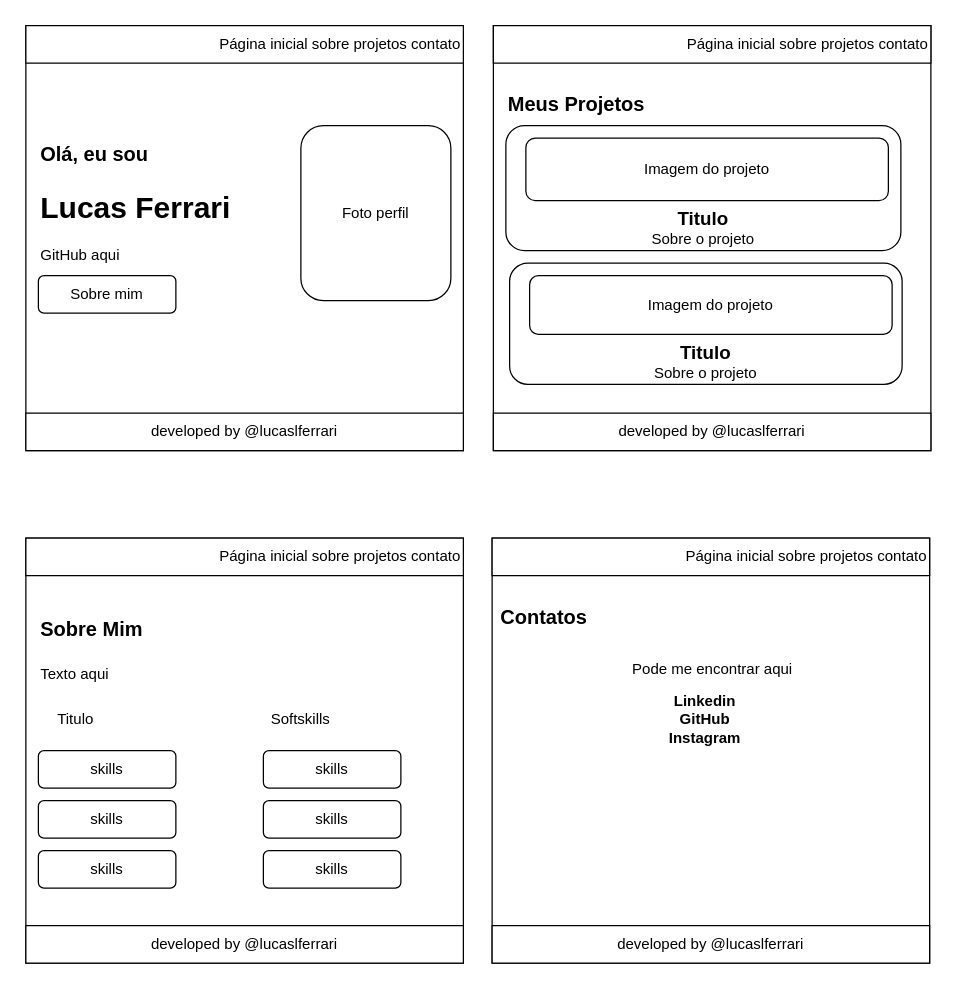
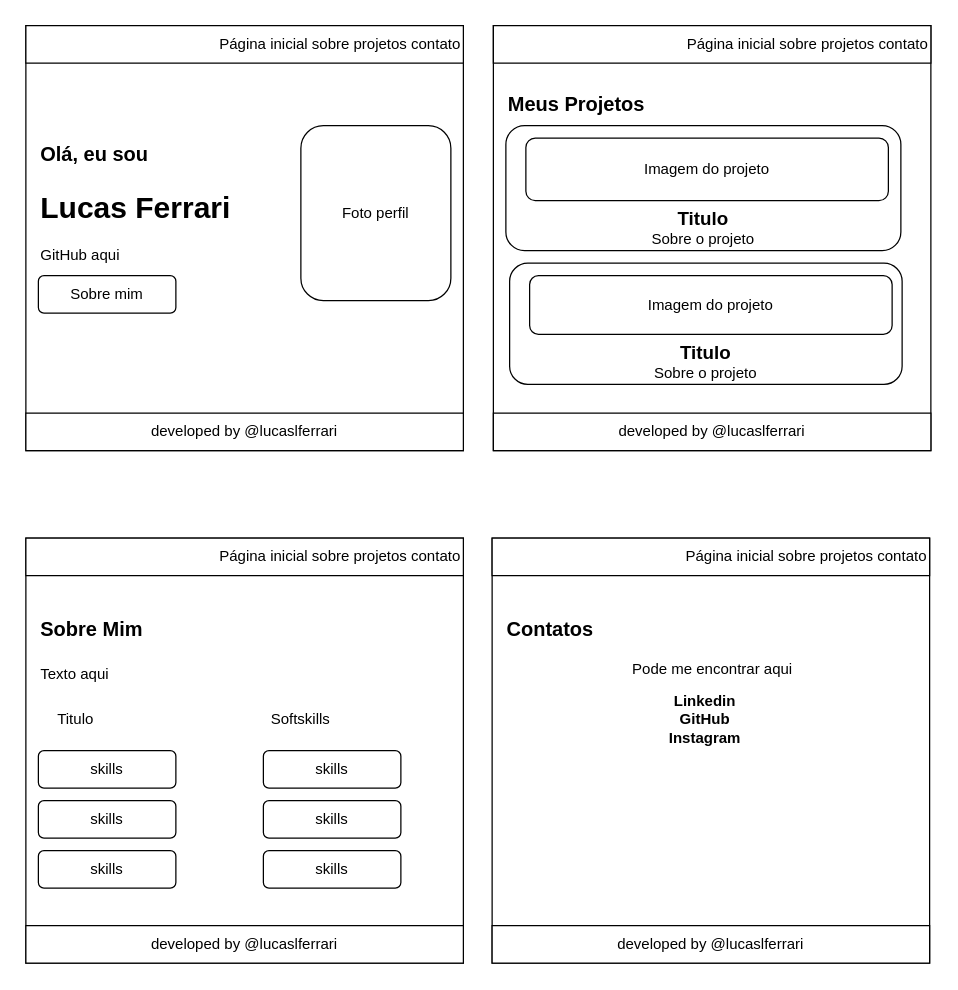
node "Contatos": moved (611, 613) -> (617, 626)
